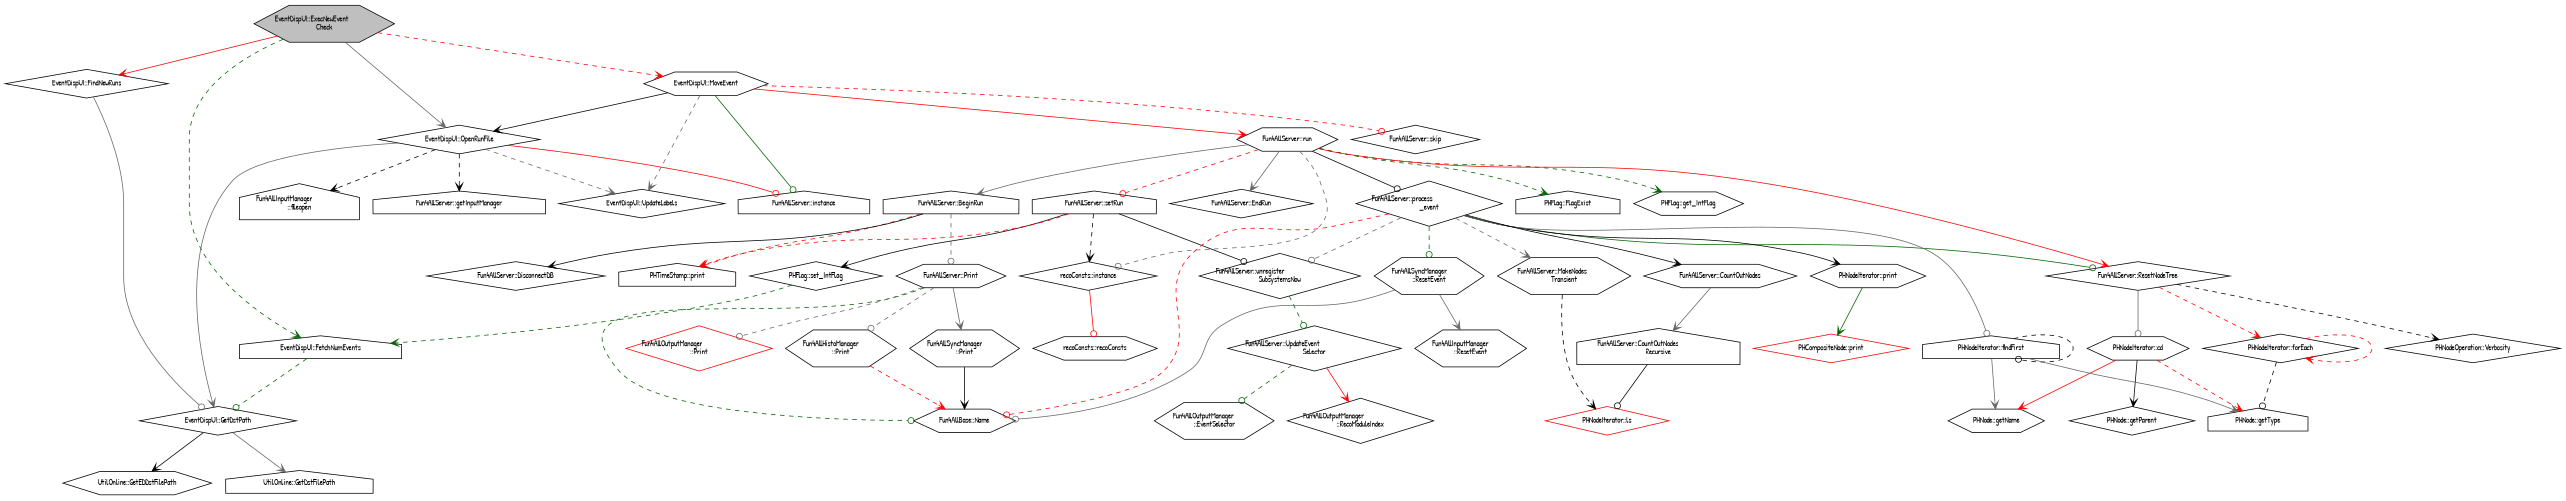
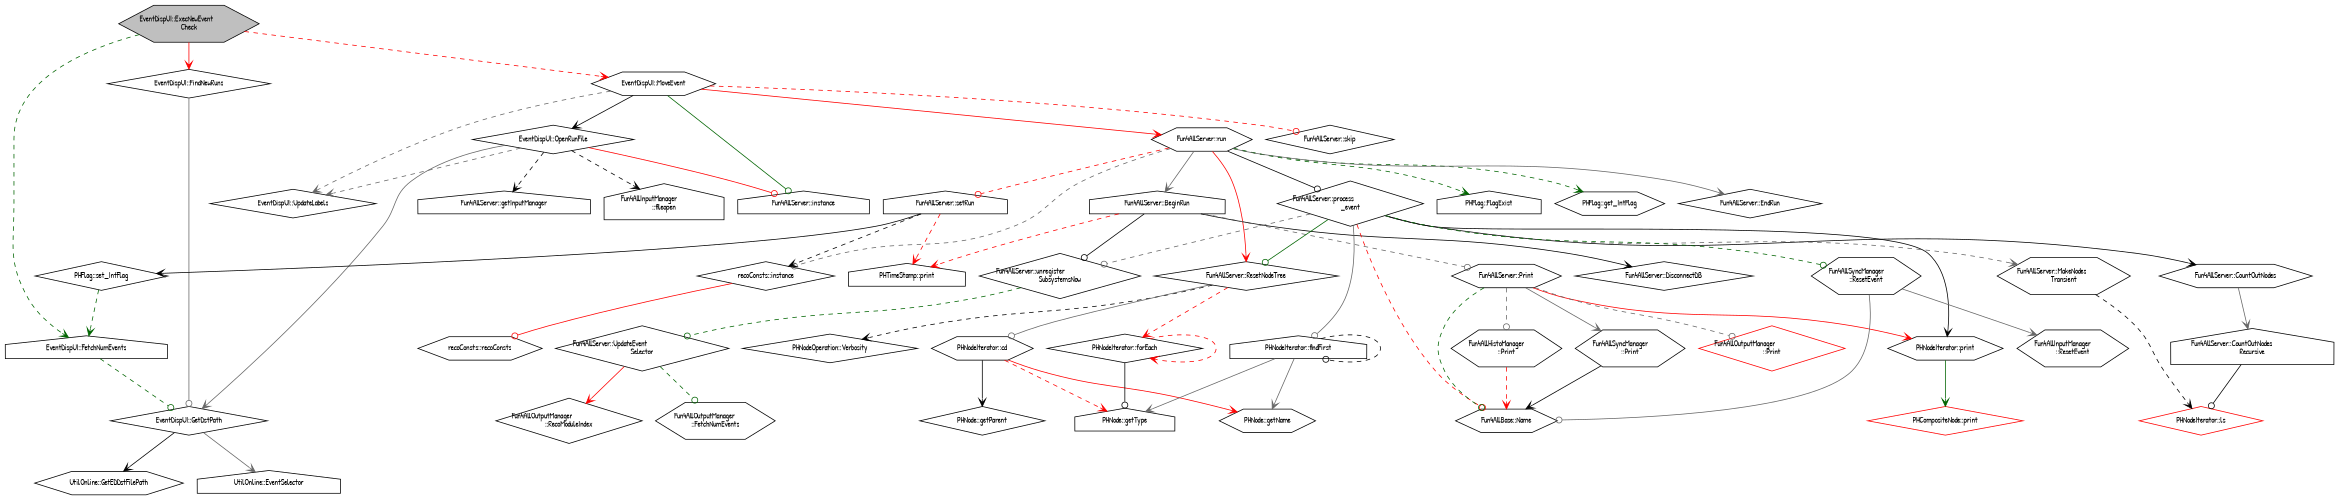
edge "EventDispUI::ExecNewEvent Check" -> "EventDispUI::OpenRunFile": removed
edge "Fun4AllServer::setRun" -> "Fun4AllServer::unregister SubsystemsNow": now "Fun4AllServer::BeginRun" -> "Fun4AllServer::unregister SubsystemsNow"
edge "Fun4AllServer::Print" -> "PHNodeIterator::print": added
edge "PHNodeIterator::forEach" -> "PHNode::getType": style dashed -> solid
node "Fun4AllOutputManager ::EventSelector": label "Fun4AllOutputManager ::EventSelector" -> "Fun4AllOutputManager ::FetchNumEvents"
node "UtilOnline::GetDstFilePath": label "UtilOnline::GetDstFilePath" -> "UtilOnline::EventSelector"
